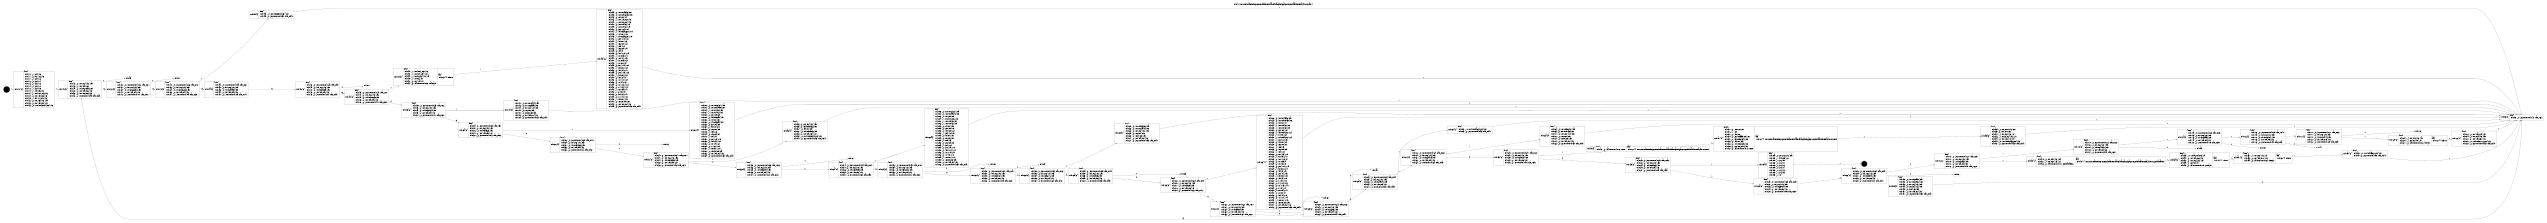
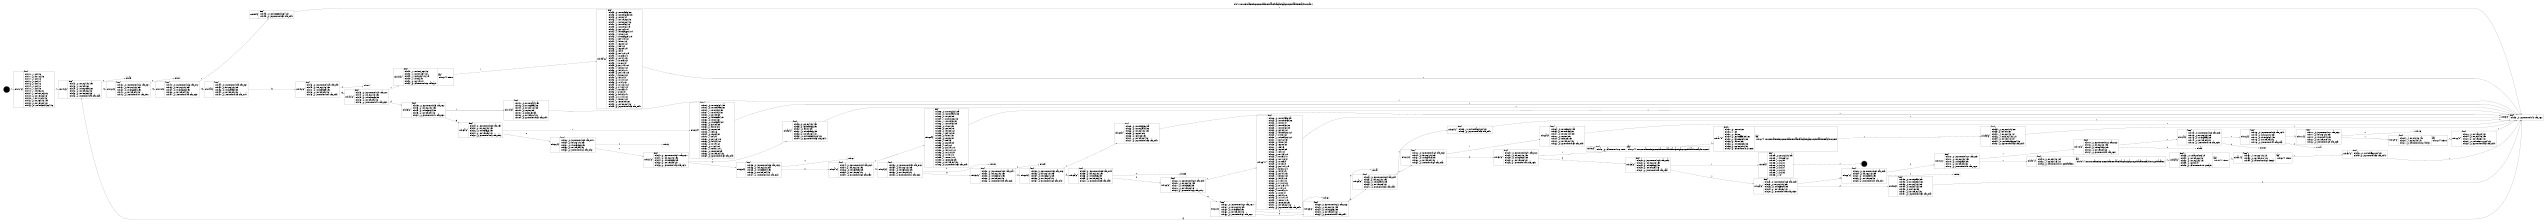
edge "0x4016ca [28]" -> "0x4019ee [30]": added, label "2"
